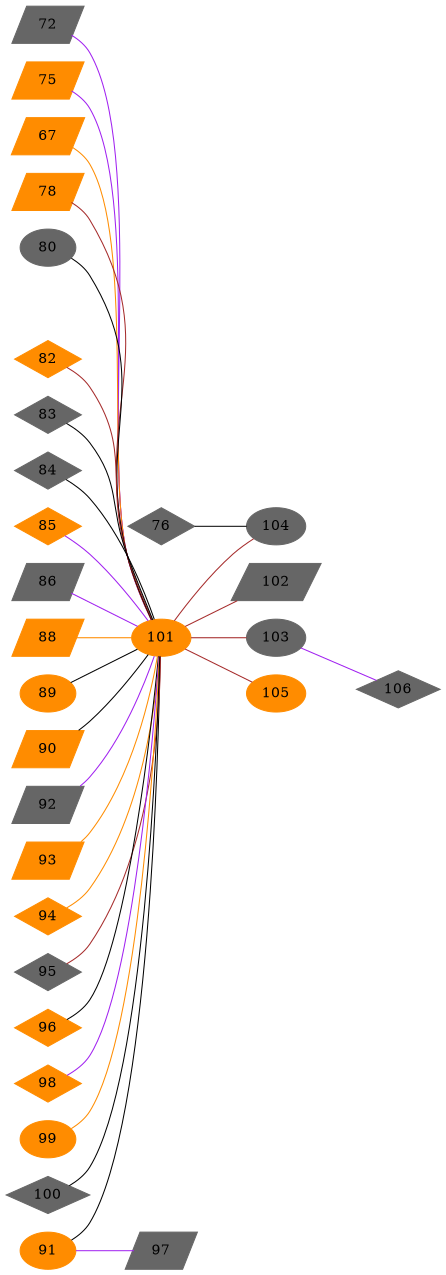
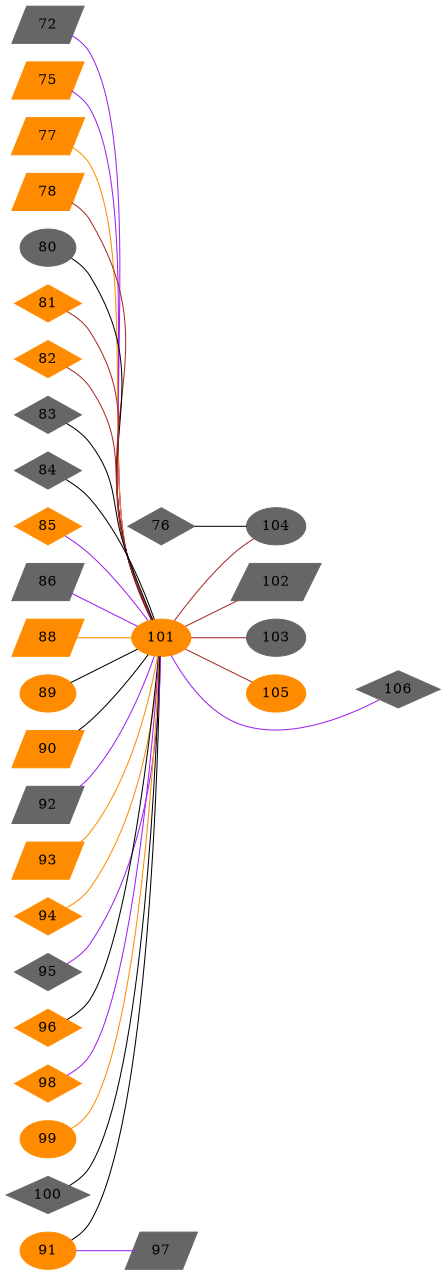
node "67": label "67" -> "77"
node "81": added
edge "103" -- "106": now "101" -- "106"
edge "101" -- "95": color brown -> purple
